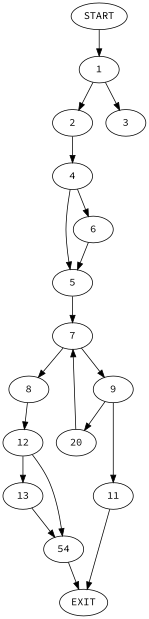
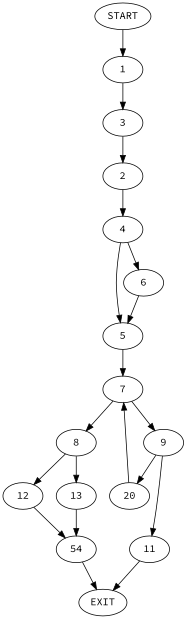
edge "1" -> "2": now "3" -> "2"
edge "12" -> "13": now "8" -> "13"
